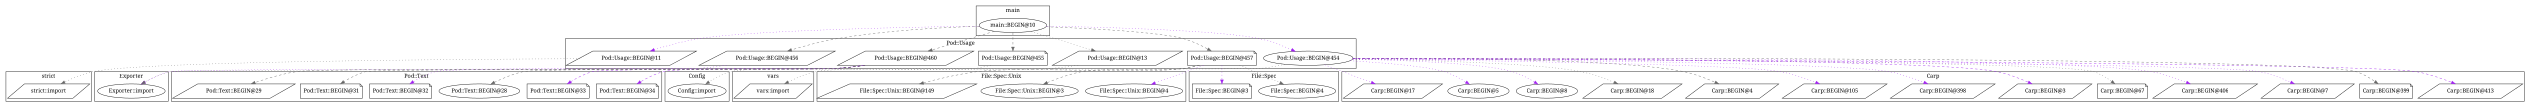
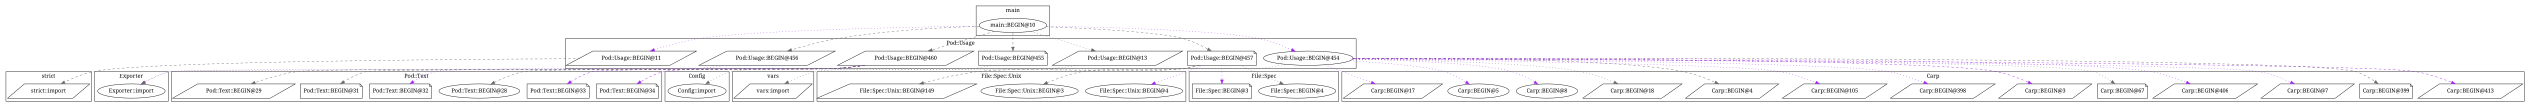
edge "Pod::Usage::BEGIN@11" -> "strict::import": style dotted -> dashed
